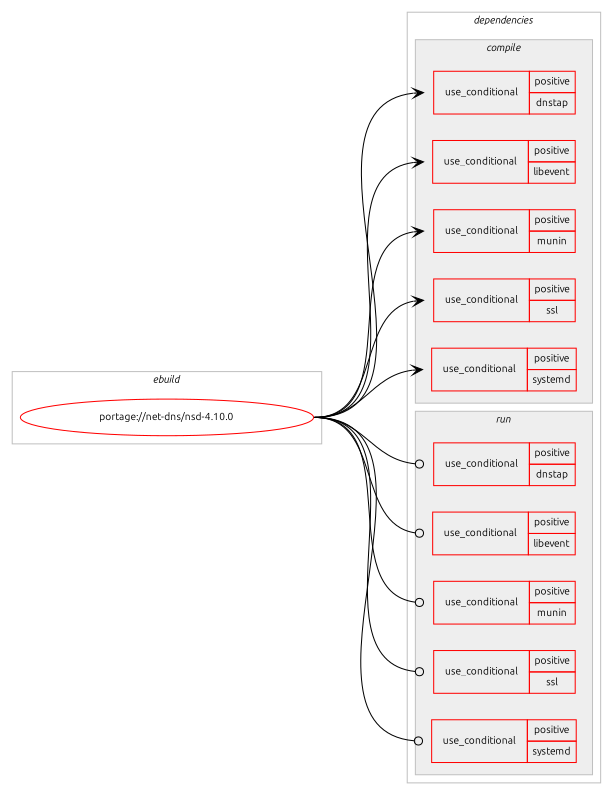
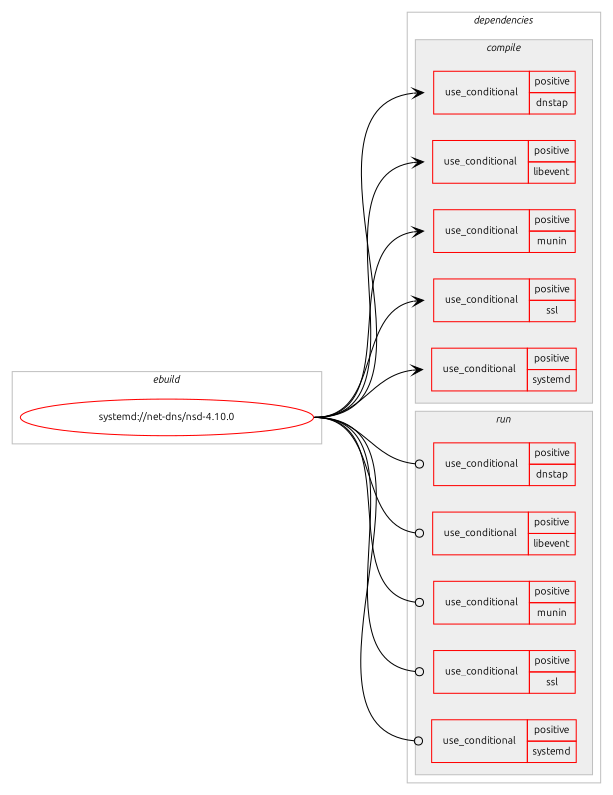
node "portage://net-dns/nsd-4.10.0": label "portage://net-dns/nsd-4.10.0" -> "systemd://net-dns/nsd-4.10.0"
